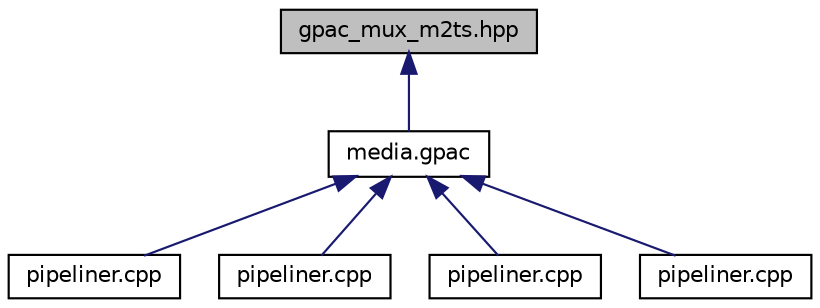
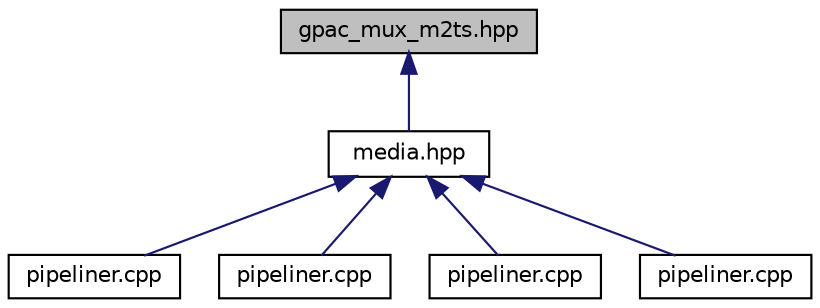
node "media.gpac": label "media.gpac" -> "media.hpp"
